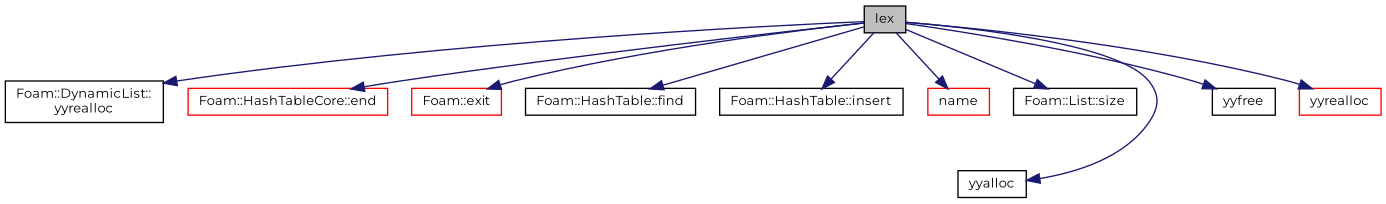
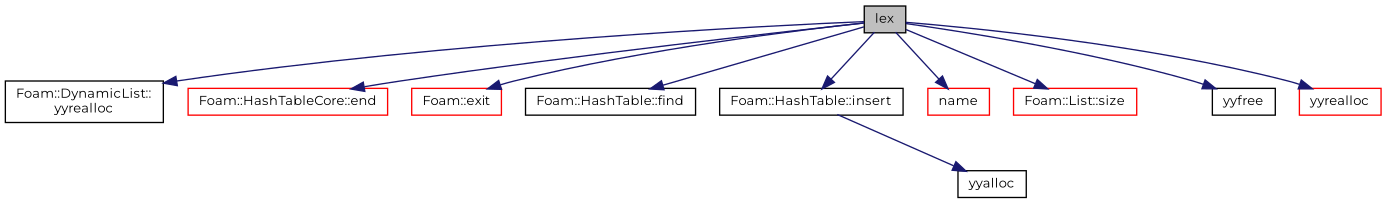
edge "lex" -> "yyalloc": now "Foam::HashTable::insert" -> "yyalloc"
node "Foam::List::size": color black -> red
